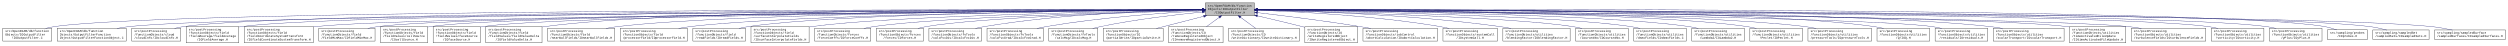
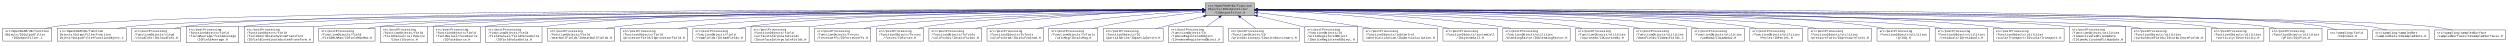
node "src/sampling/probes /IOprobes.H": label "src/sampling/probes /IOprobes.H" -> "src/sampling/field /IOprobes.H"
